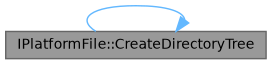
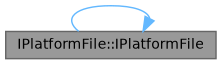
node "IPlatformFile::CreateDirectoryTree": label "IPlatformFile::CreateDirectoryTree" -> "IPlatformFile::IPlatformFile"
